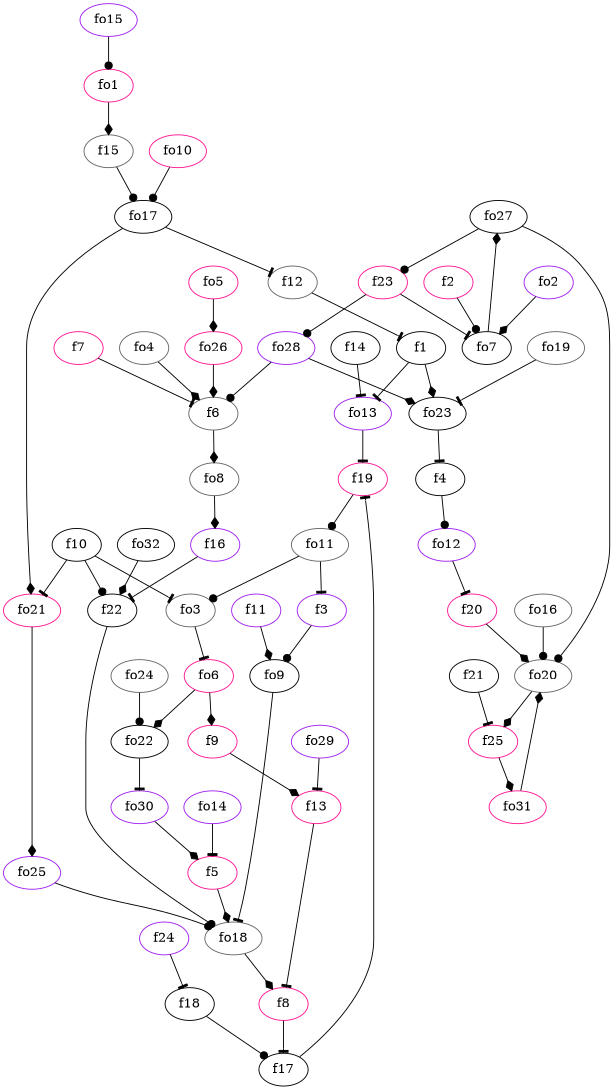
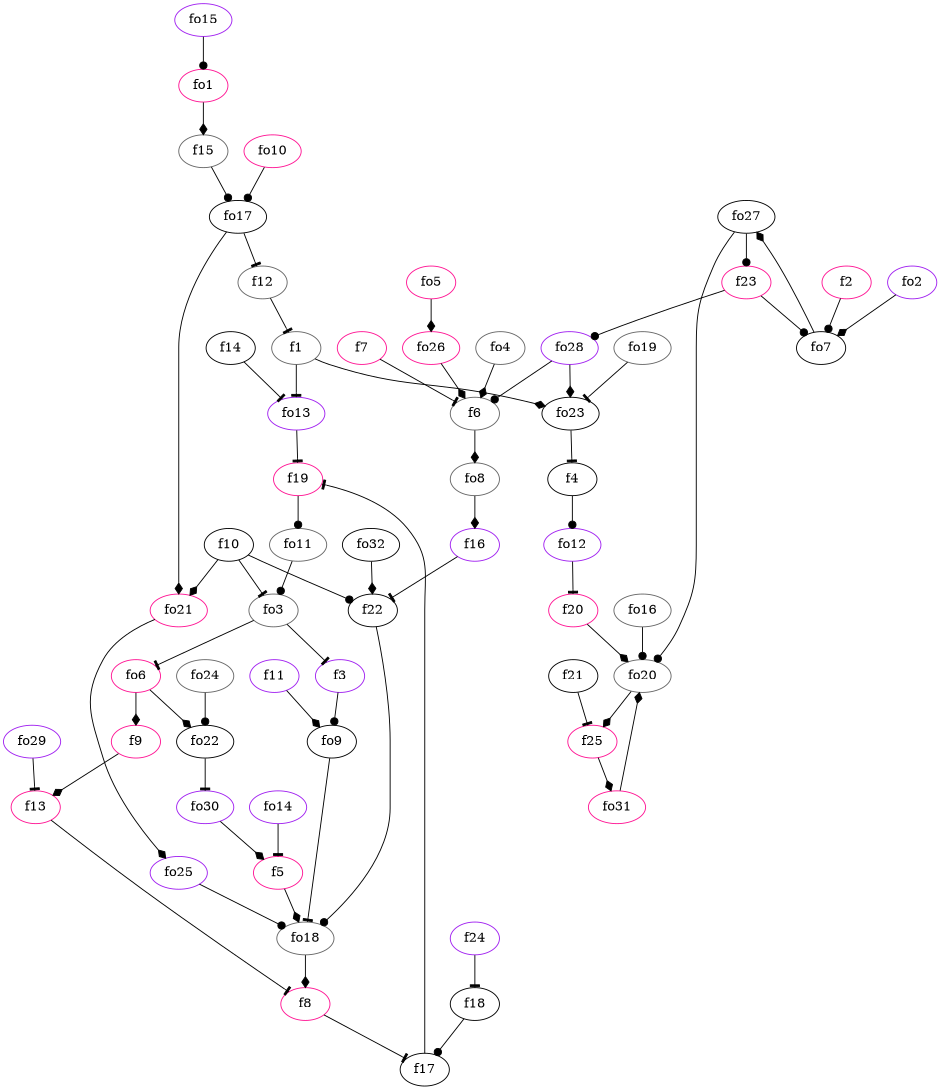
edge "f23" -> "fo7": arrowhead tee -> dot
node "f1": color black -> gray40
edge "fo11" -> "f3": now "fo3" -> "f3"
edge "f10" -> "fo21": arrowhead tee -> diamond
